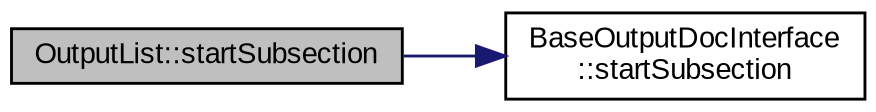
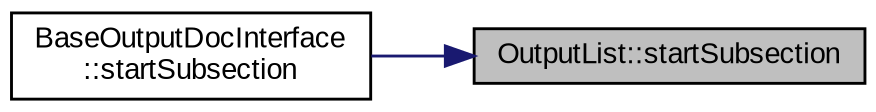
edge "OutputList::startSubsection" -> "BaseOutputDocInterface ::startSubsection": reversed
